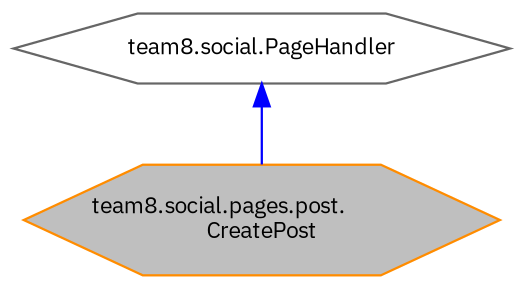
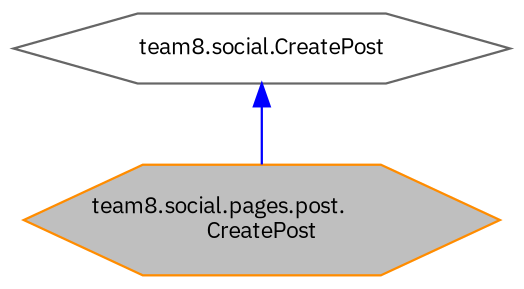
node "team8.social.PageHandler": label "team8.social.PageHandler" -> "team8.social.CreatePost"
